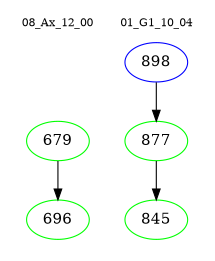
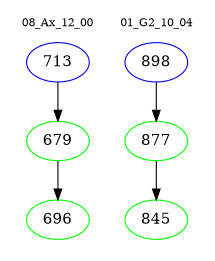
cluster "01_G1_10_04": label "01_G1_10_04" -> "01_G2_10_04"
node "713": added
